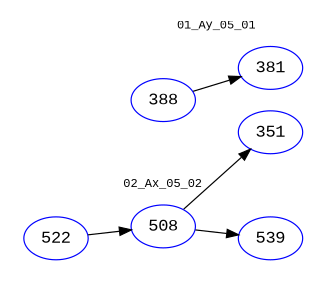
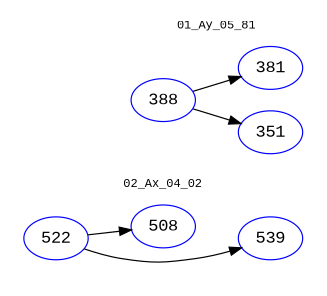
cluster "01_Ay_05_01": label "01_Ay_05_01" -> "01_Ay_05_81"
edge "508" -> "351": now "388" -> "351"
cluster "02_Ax_05_02": label "02_Ax_05_02" -> "02_Ax_04_02"
edge "508" -> "539": now "522" -> "539"
